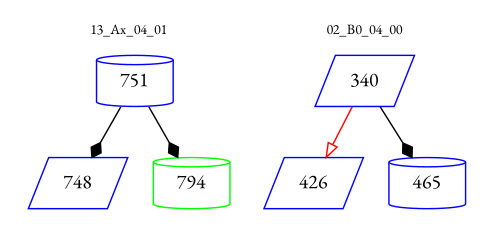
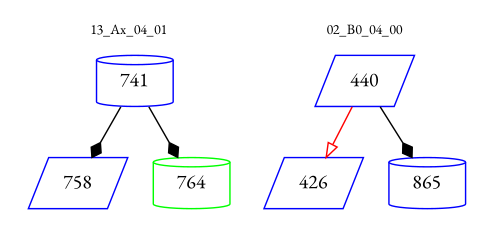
node "751": label "751" -> "741"
node "340": label "340" -> "440"
node "748": label "748" -> "758"
node "794": label "794" -> "764"
node "465": label "465" -> "865"
